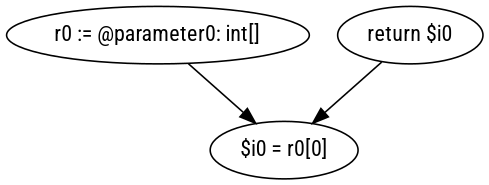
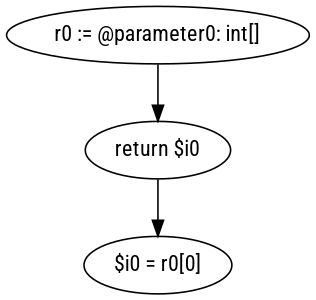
edge "r0 := @parameter0: int[]" -> "$i0 = r0[0]": now "r0 := @parameter0: int[]" -> "return $i0"
